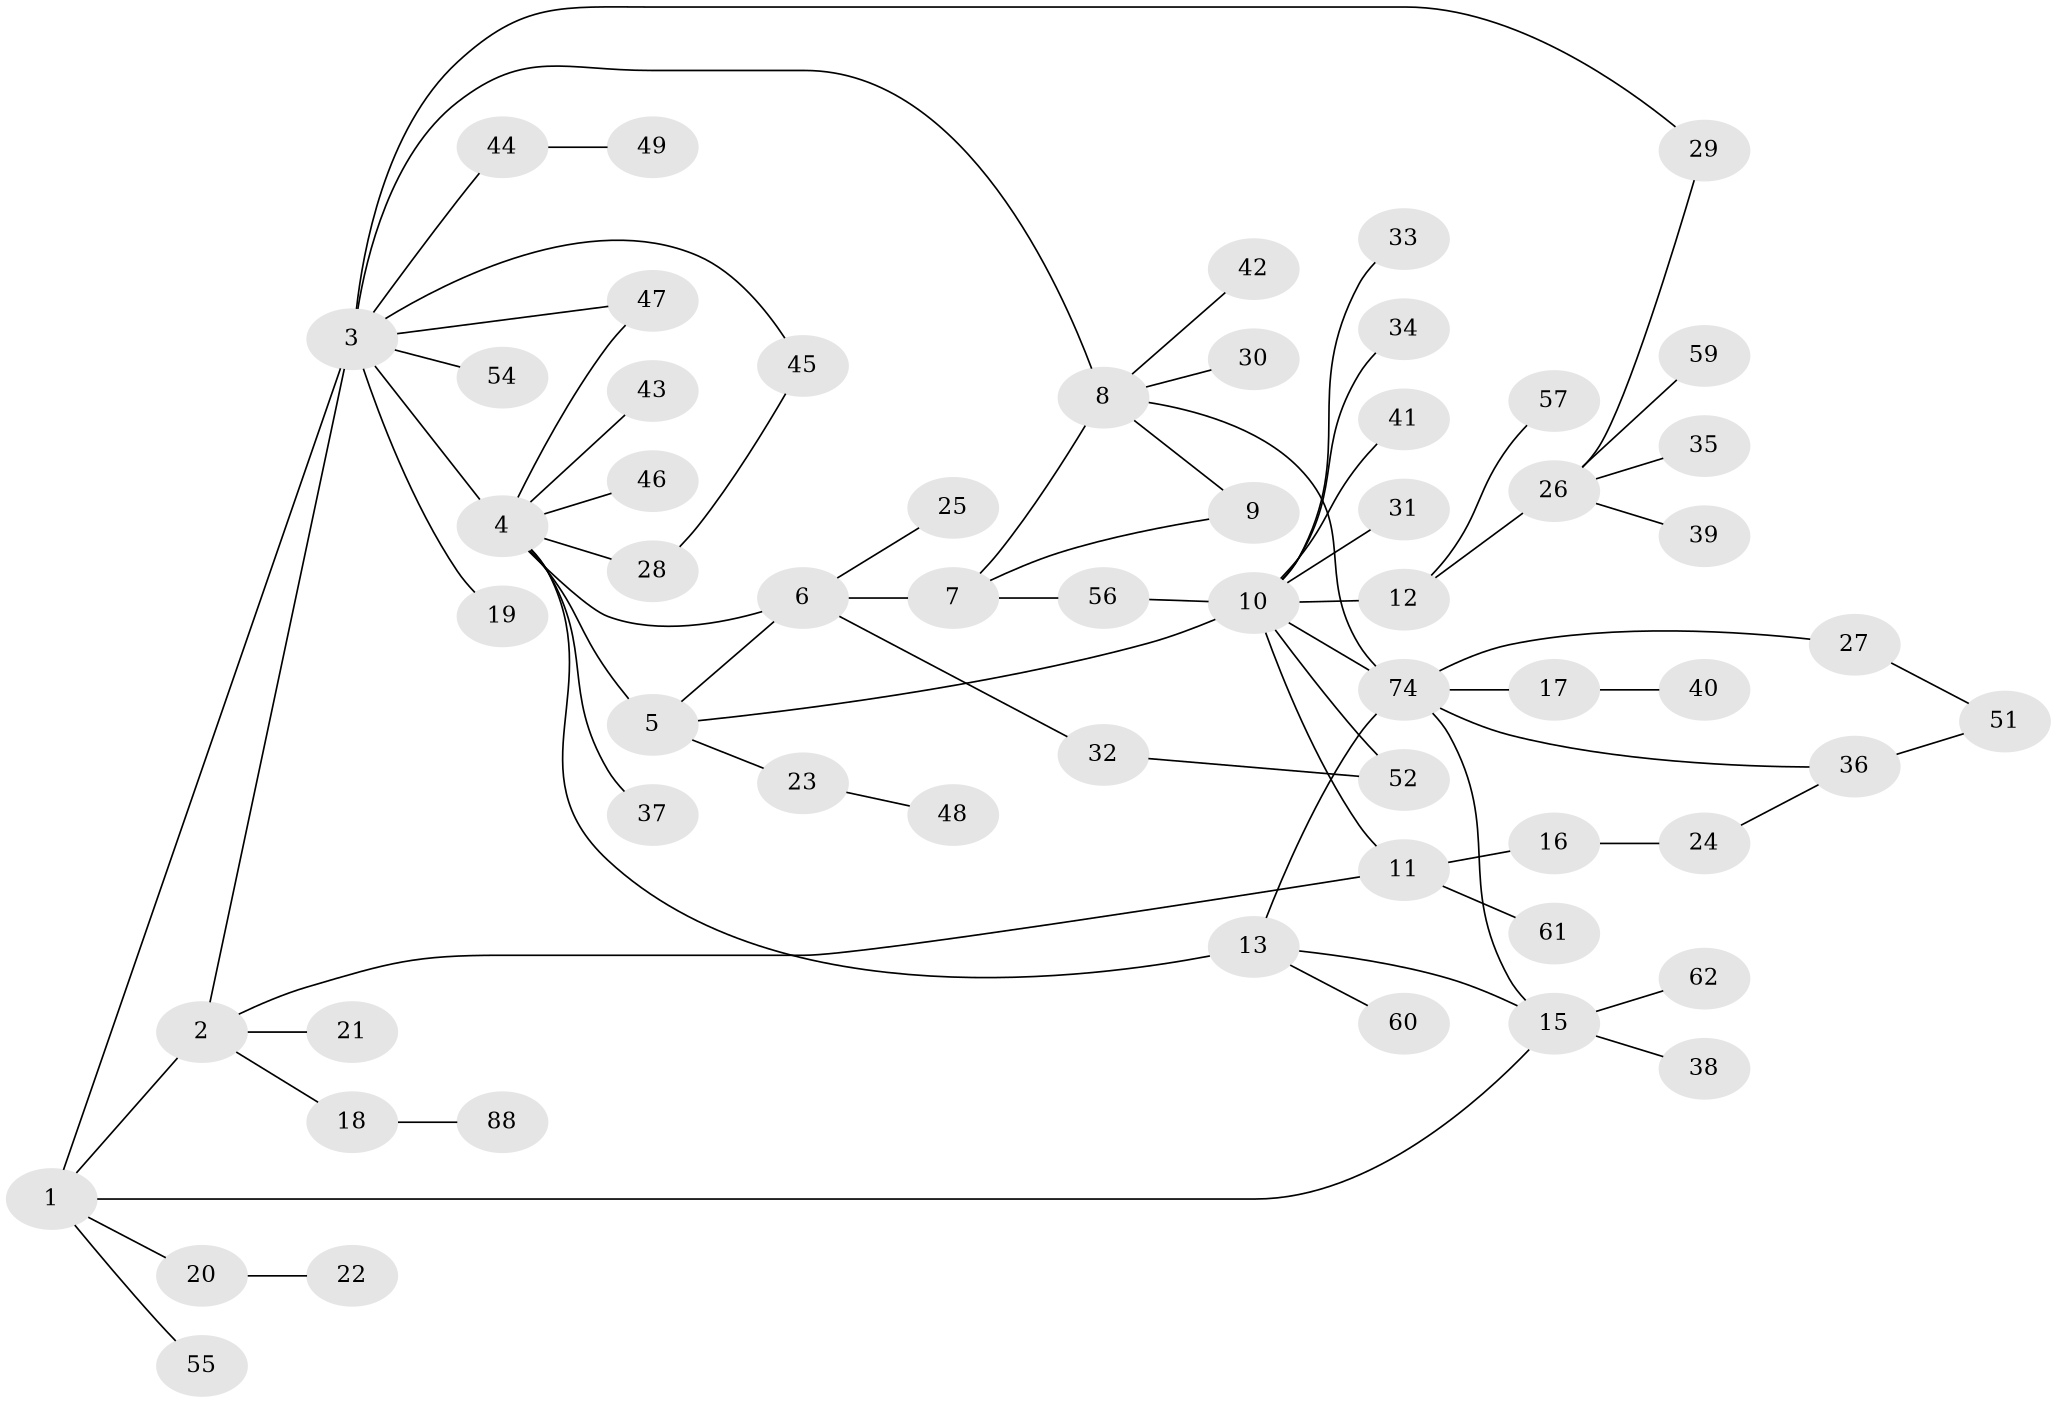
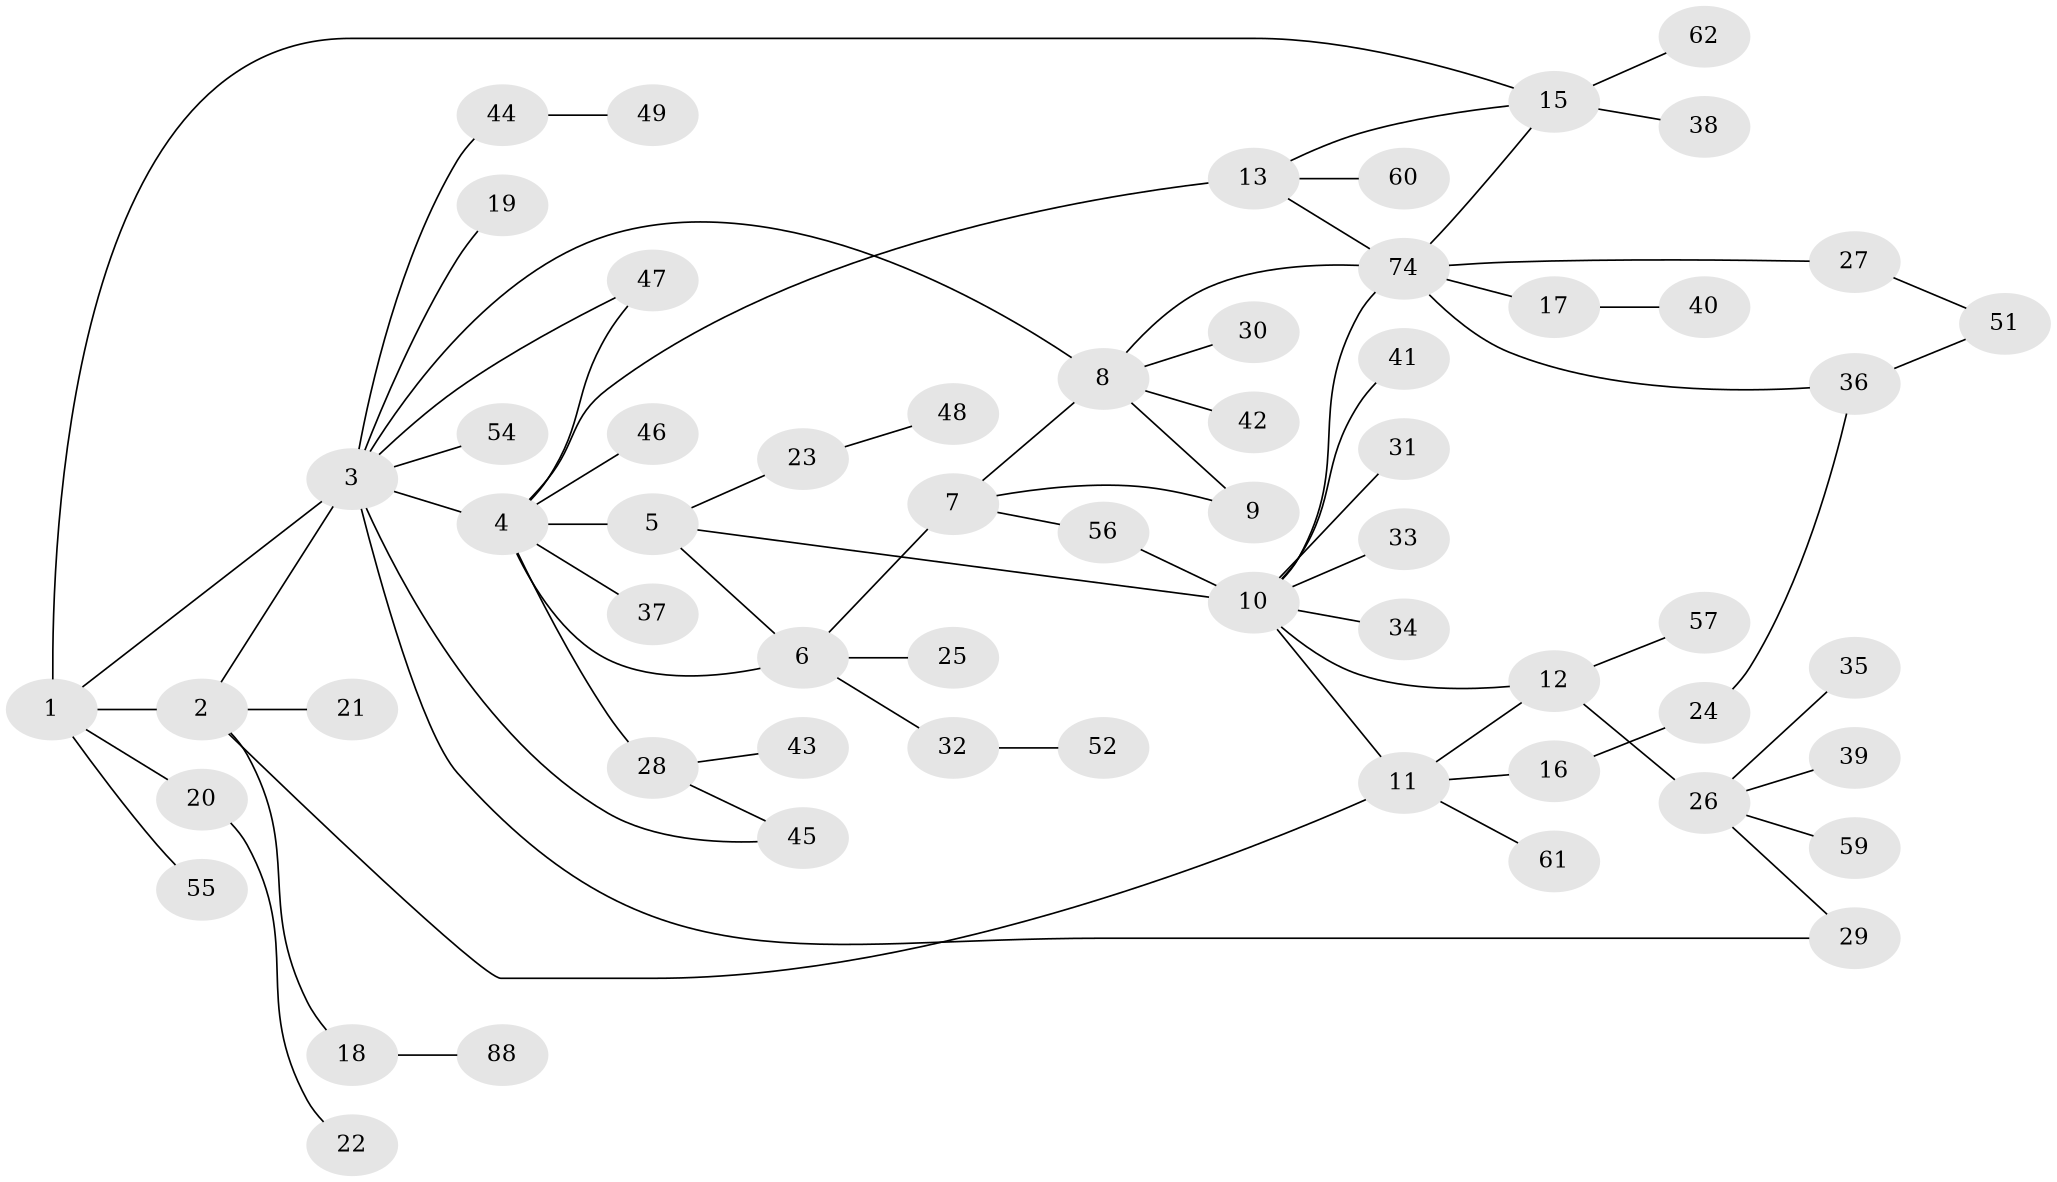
edge "43" -- "4": now "43" -- "28"
edge "10" -- "52": removed
edge "12" -- "11": added
